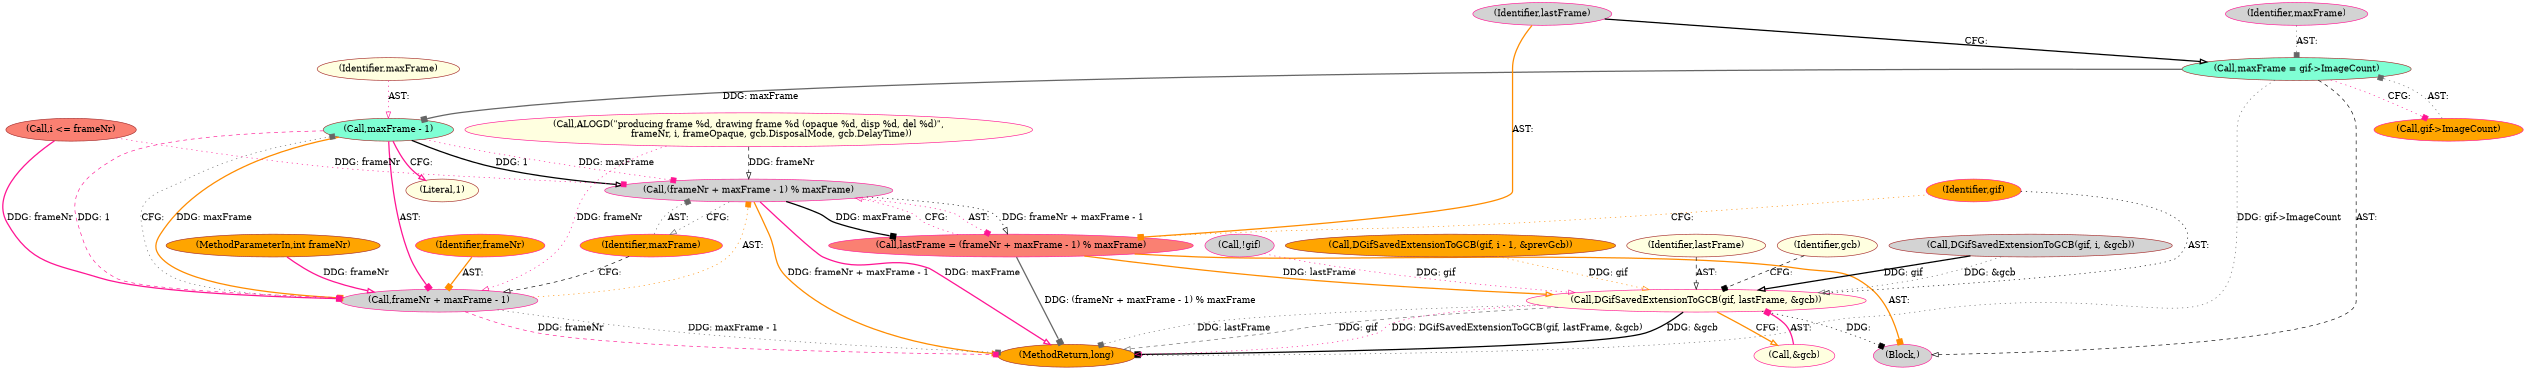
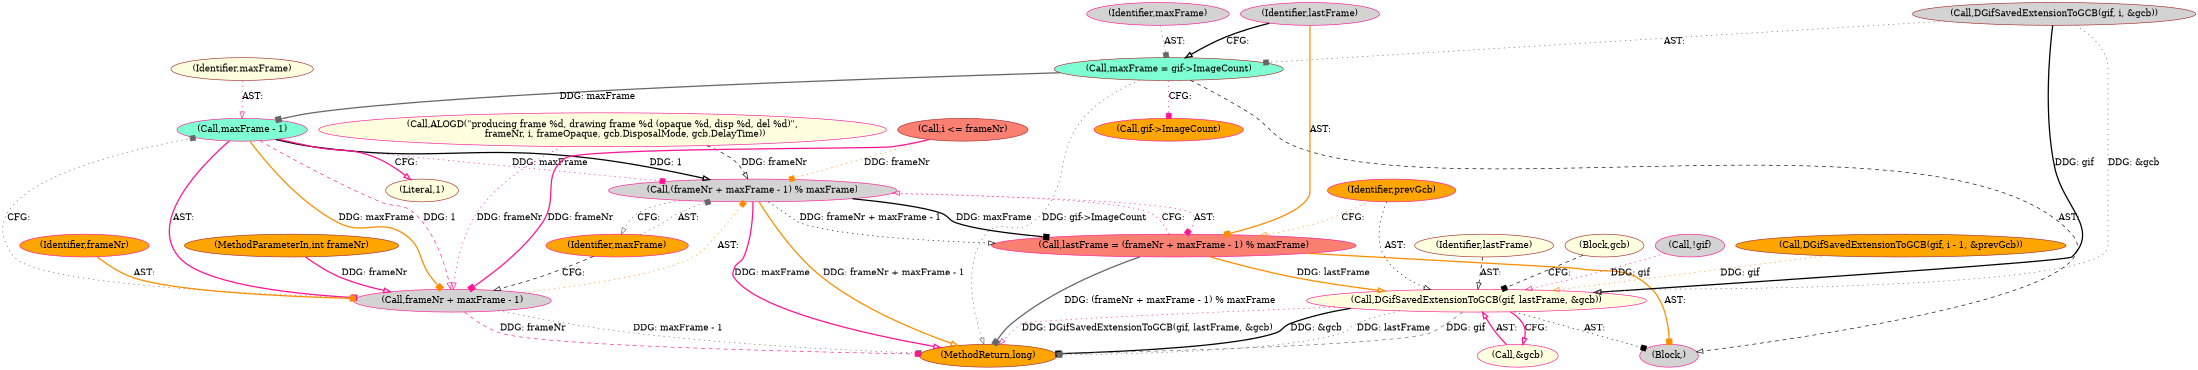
edge "(Call,gif->ImageCount)" -> "(Call,maxFrame = gif->ImageCount)": now "(Call,DGifSavedExtensionToGCB(gif, i, &gcb))" -> "(Call,maxFrame = gif->ImageCount)"
node "(Call,maxFrame - 1)": color brown -> deeppink
edge "(Call,i <= frameNr)" -> "(Call,(frameNr + maxFrame - 1) % maxFrame)": color deeppink -> darkorange
node "(Identifier,gif)": label "(Identifier,gif)" -> "(Identifier,prevGcb)"
node "(Identifier,gcb)": label "(Identifier,gcb)" -> "(Block,gcb)"
edge "(Call,&gcb)" -> "(Call,DGifSavedExtensionToGCB(gif, lastFrame, &gcb))": arrowhead box -> onormal
edge "(Call,DGifSavedExtensionToGCB(gif, lastFrame, &gcb))" -> "(Call,&gcb)": color darkorange -> deeppink
edge "(Call,DGifSavedExtensionToGCB(gif, lastFrame, &gcb))" -> "(Block,)": label "DDG: " -> "AST: "
edge "(Call,maxFrame = gif->ImageCount)" -> "(MethodReturn,long)": arrowhead box -> onormal
